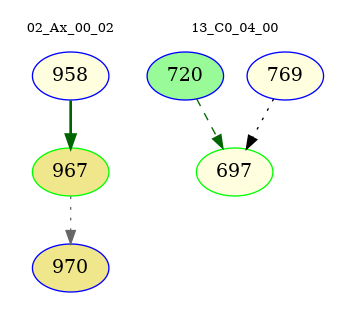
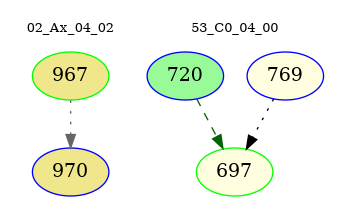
cluster "02_Ax_00_02": label "02_Ax_00_02" -> "02_Ax_04_02"
cluster "13_C0_04_00": label "13_C0_04_00" -> "53_C0_04_00"
node "958": removed
